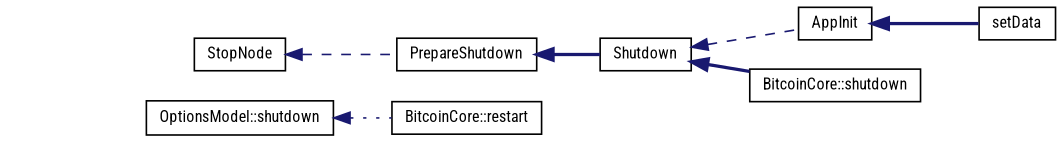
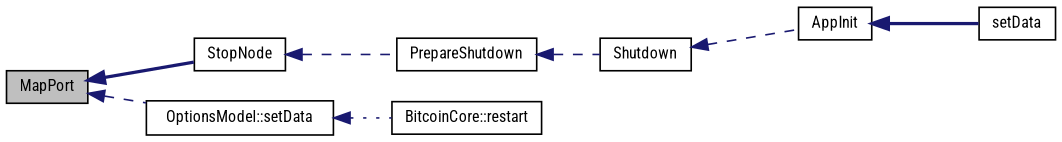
edge "Shutdown" -> "PrepareShutdown": style bold -> dashed
node "BitcoinCore::shutdown": removed
node "MapPort": added
node "OptionsModel::shutdown": label "OptionsModel::shutdown" -> "OptionsModel::setData"
